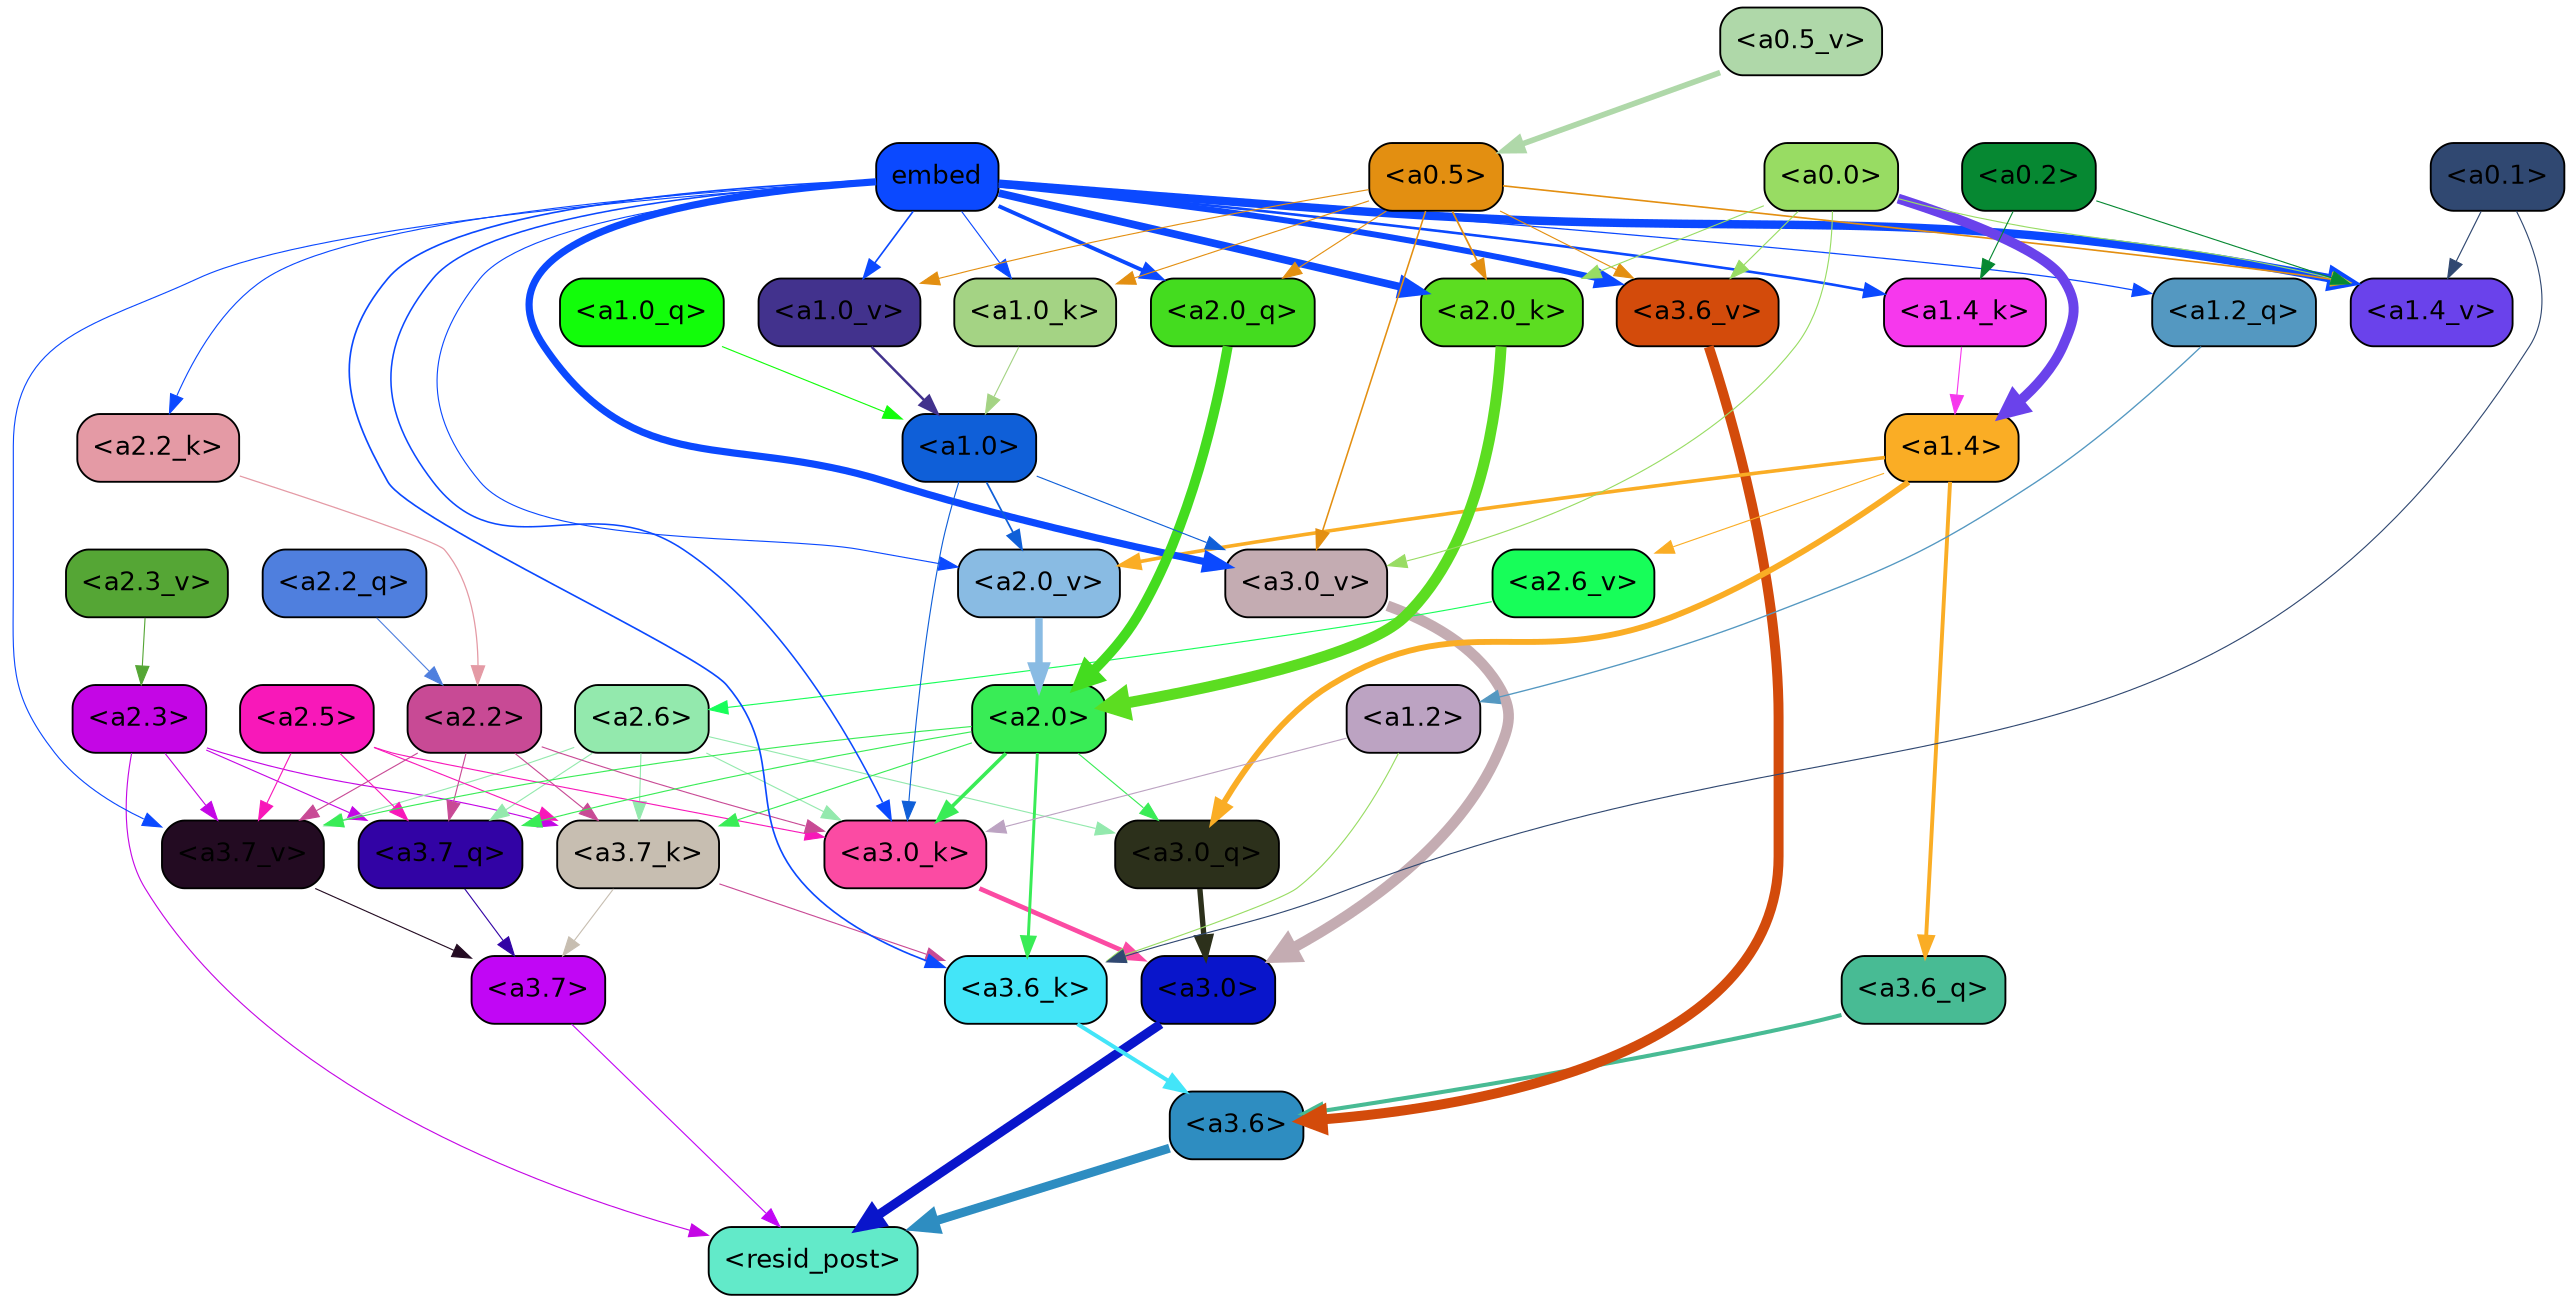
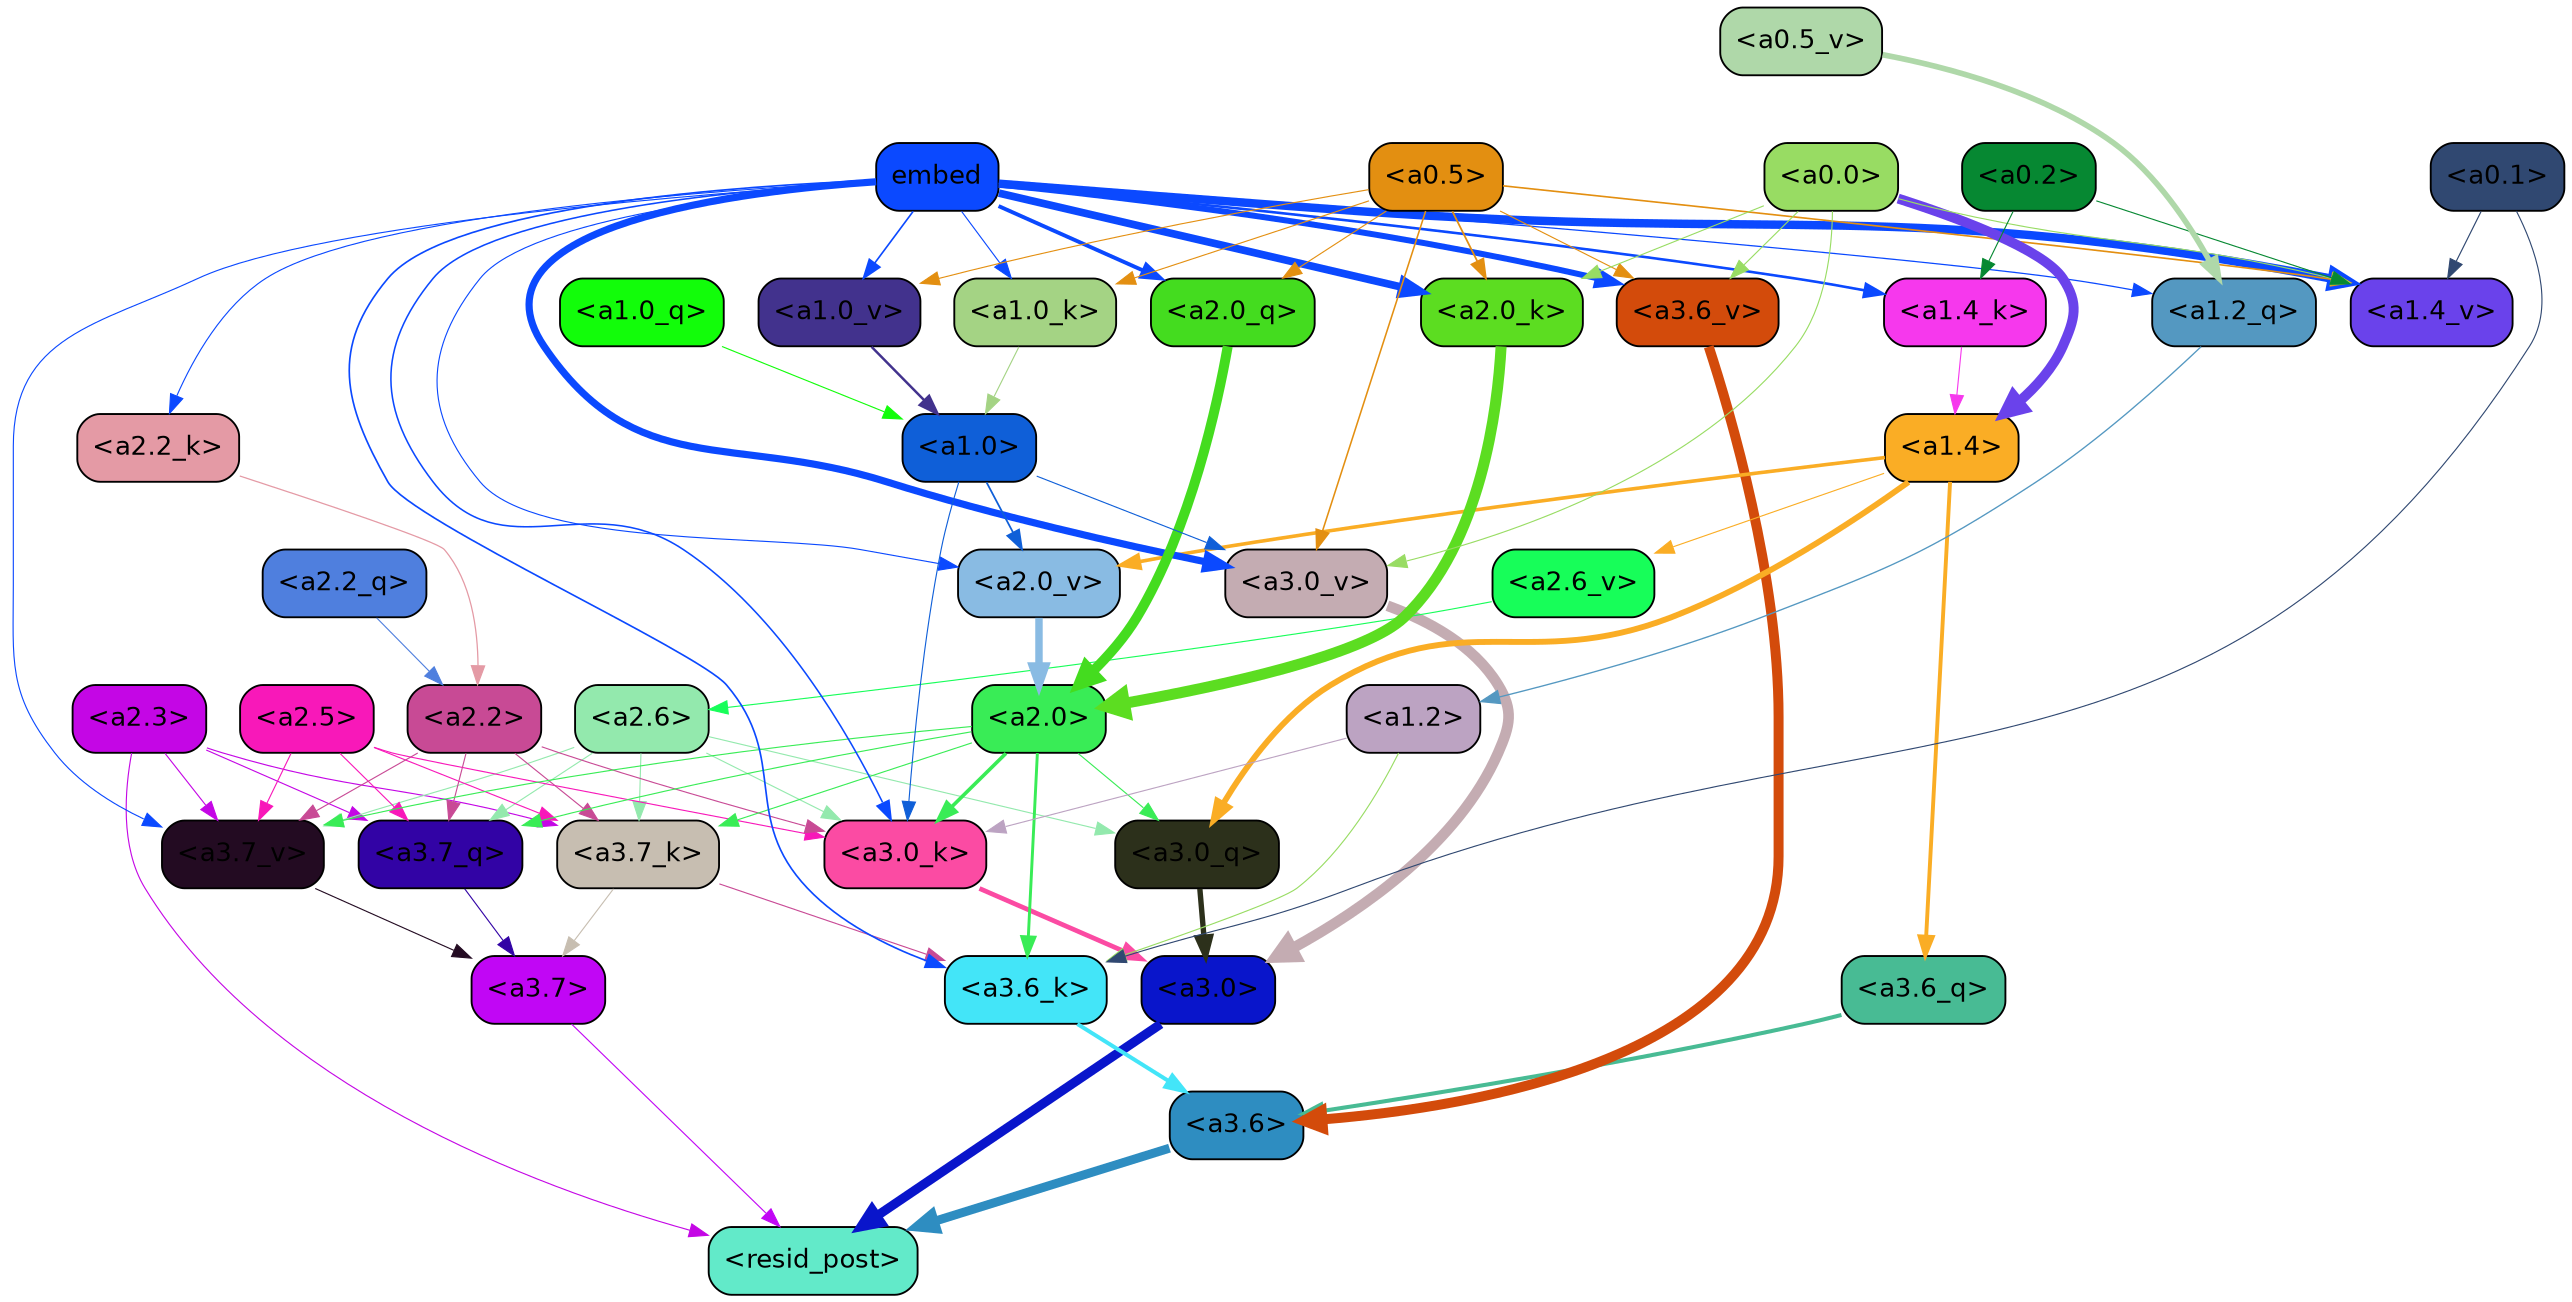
edge "<a0.5_v>" -> "<a0.5>": now "<a0.5_v>" -> "<a1.2_q>"
node "<a2.3_v>": removed
